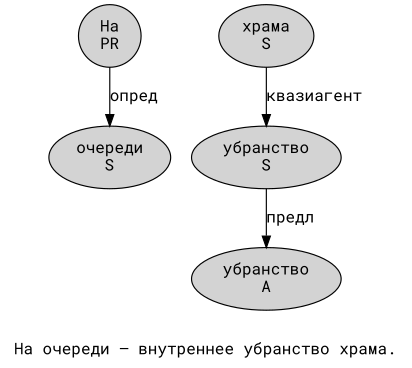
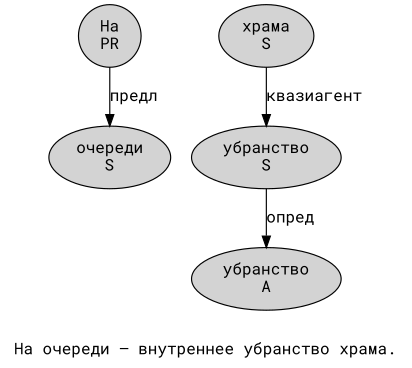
edge "На PR" -> "очереди S": label "опред" -> "предл"
edge "убранство S" -> "убранство A": label "предл" -> "опред"
